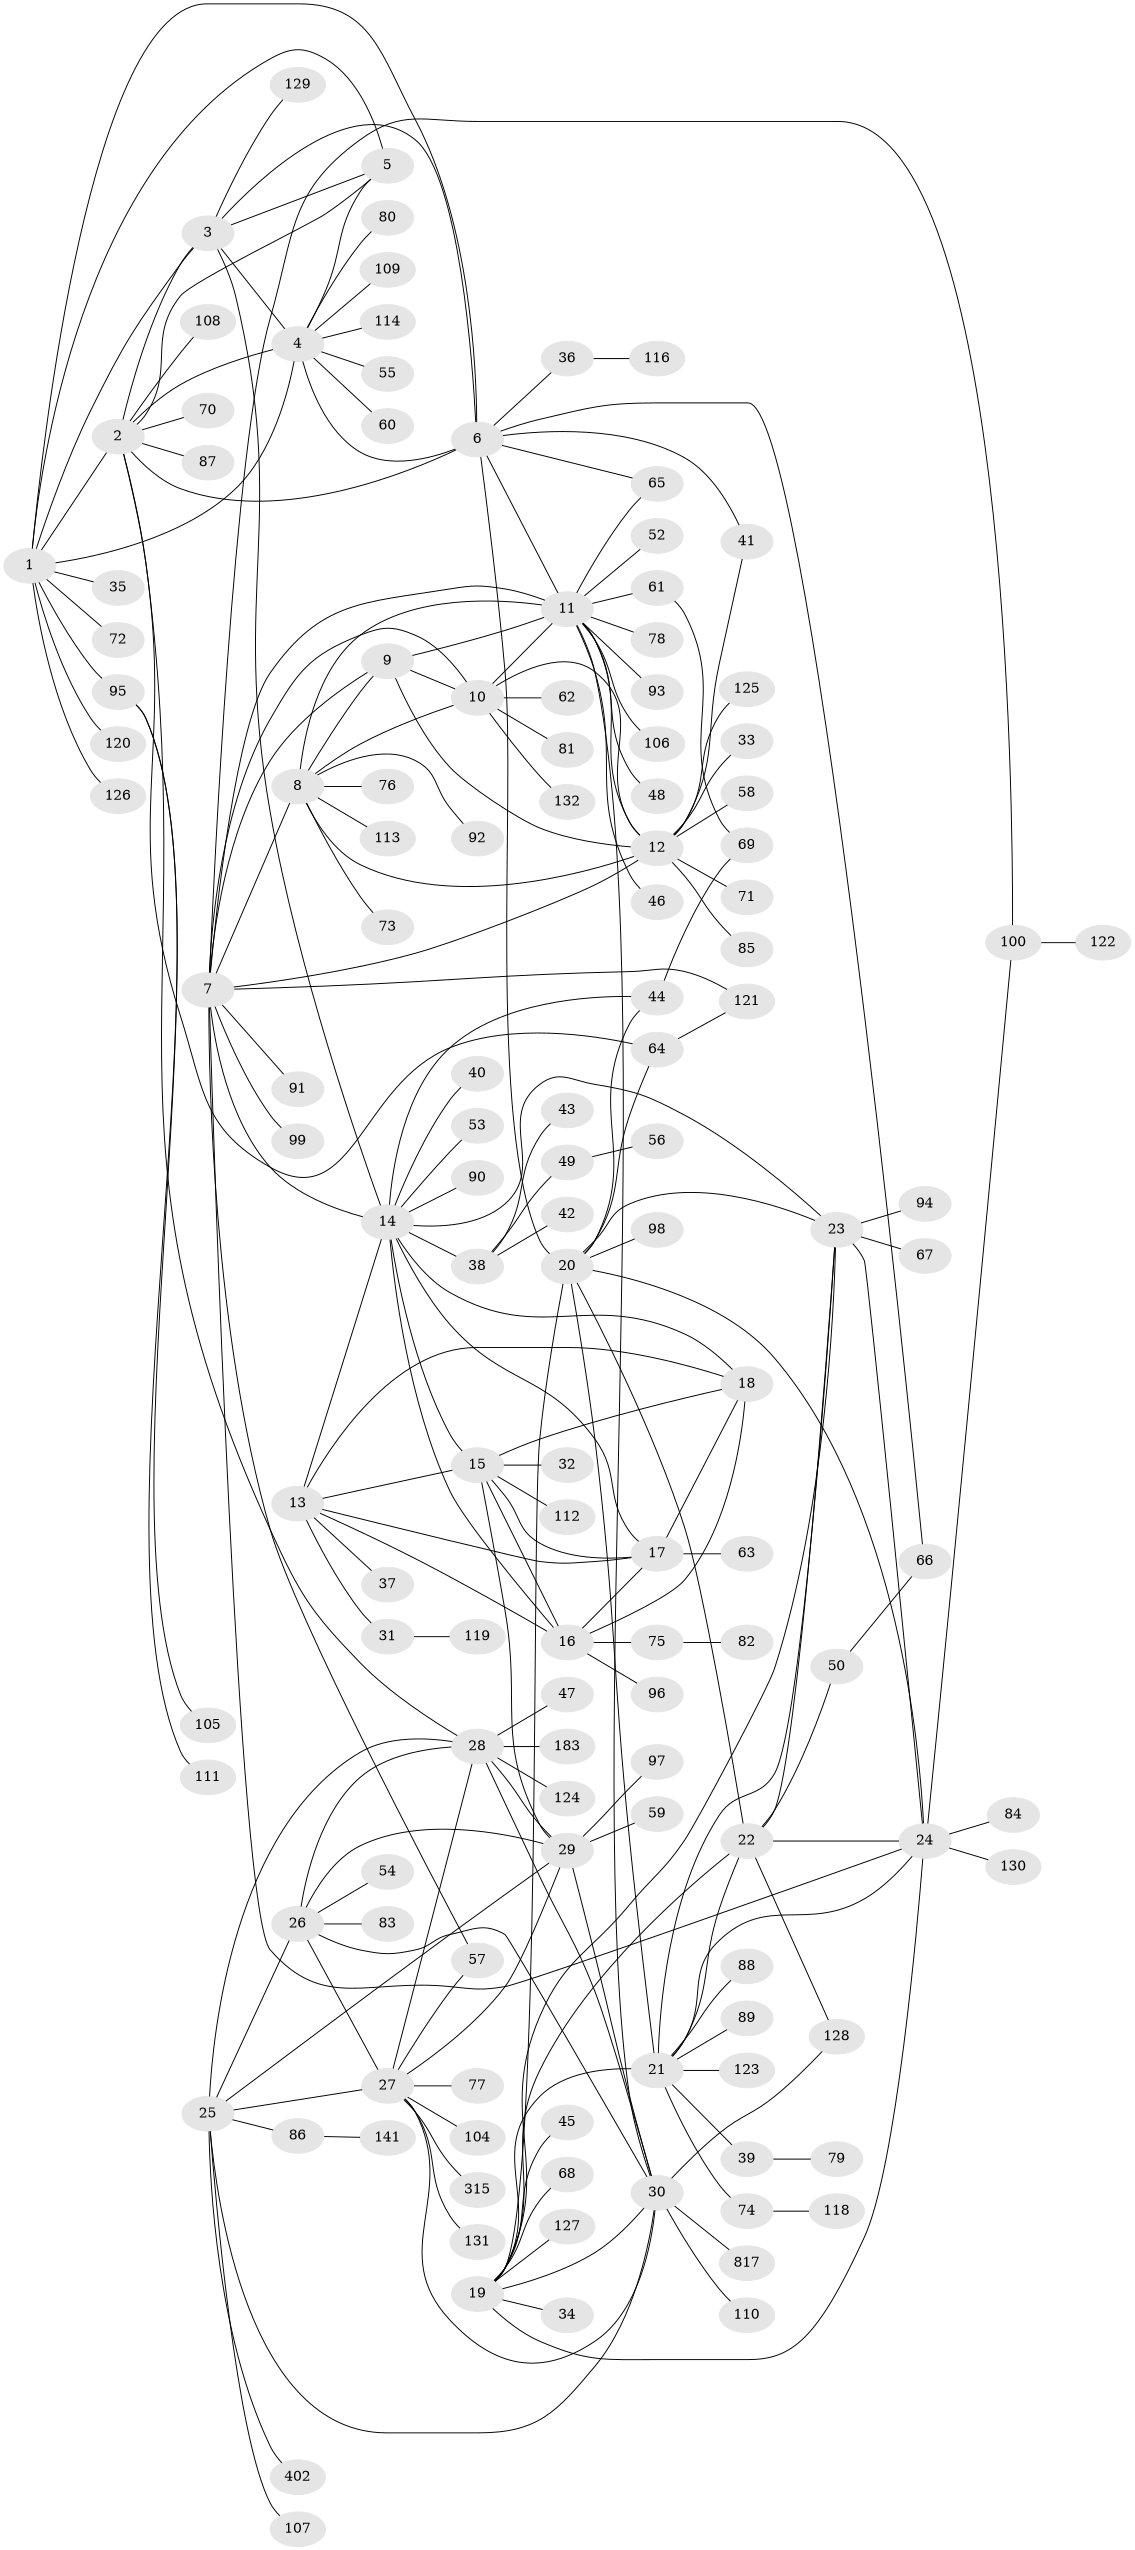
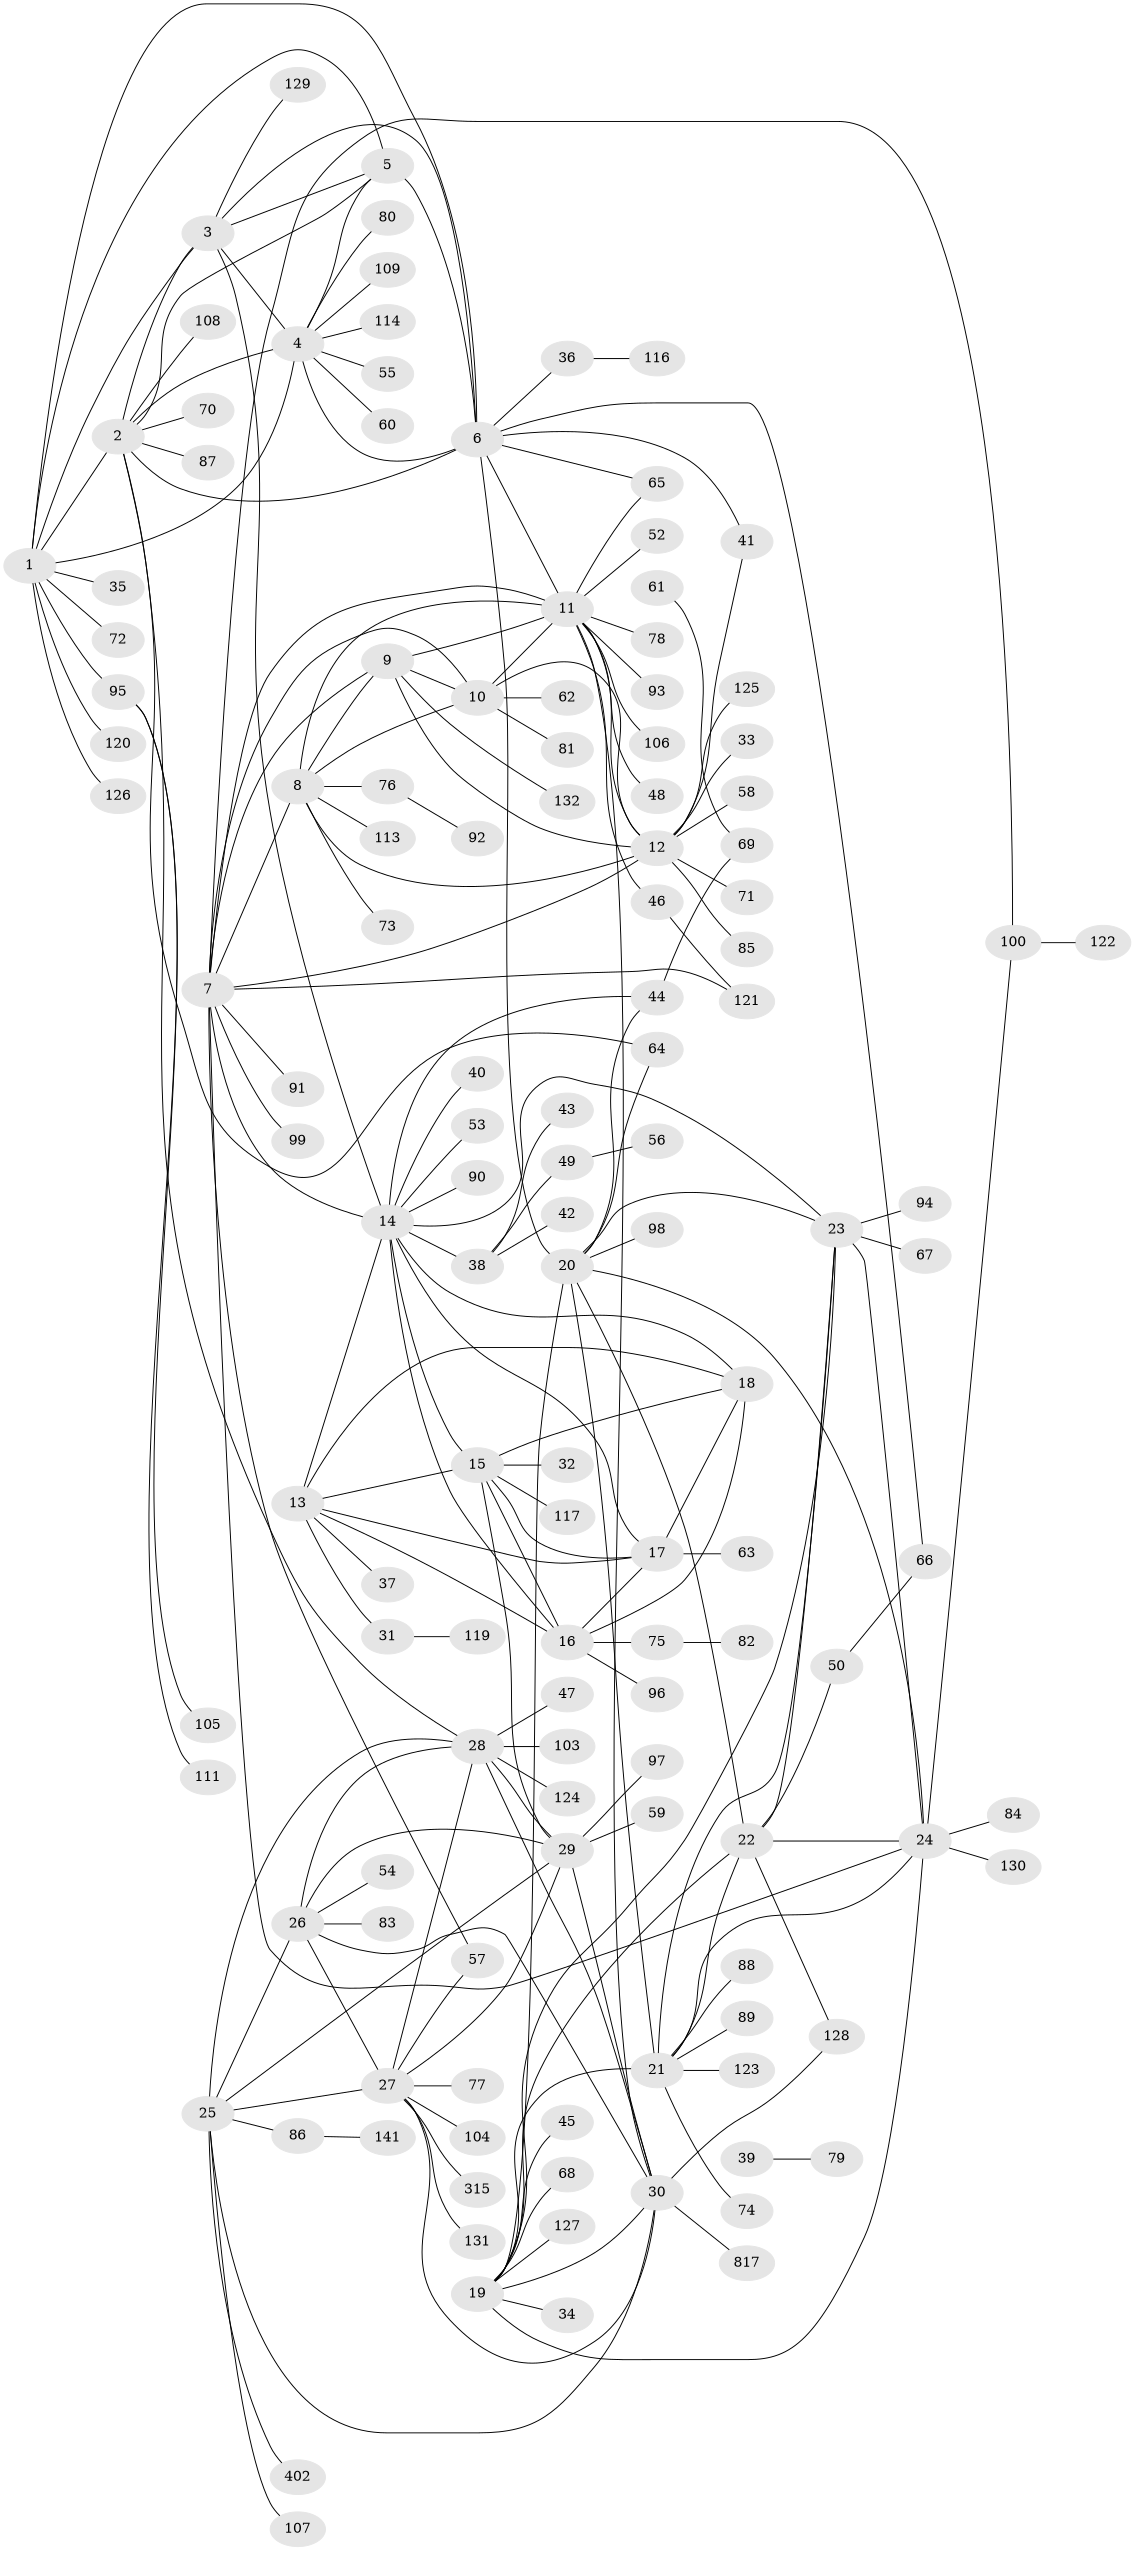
edge "5" -- "6": added
edge "61" -- "11": removed
edge "10" -- "132": now "9" -- "132"
edge "8" -- "92": now "76" -- "92"
edge "121" -- "64": now "121" -- "46"
node "112": label "112" -> "117"
node "183": label "183" -> "103"
edge "21" -- "39": removed
node "118": removed
node "110": removed
